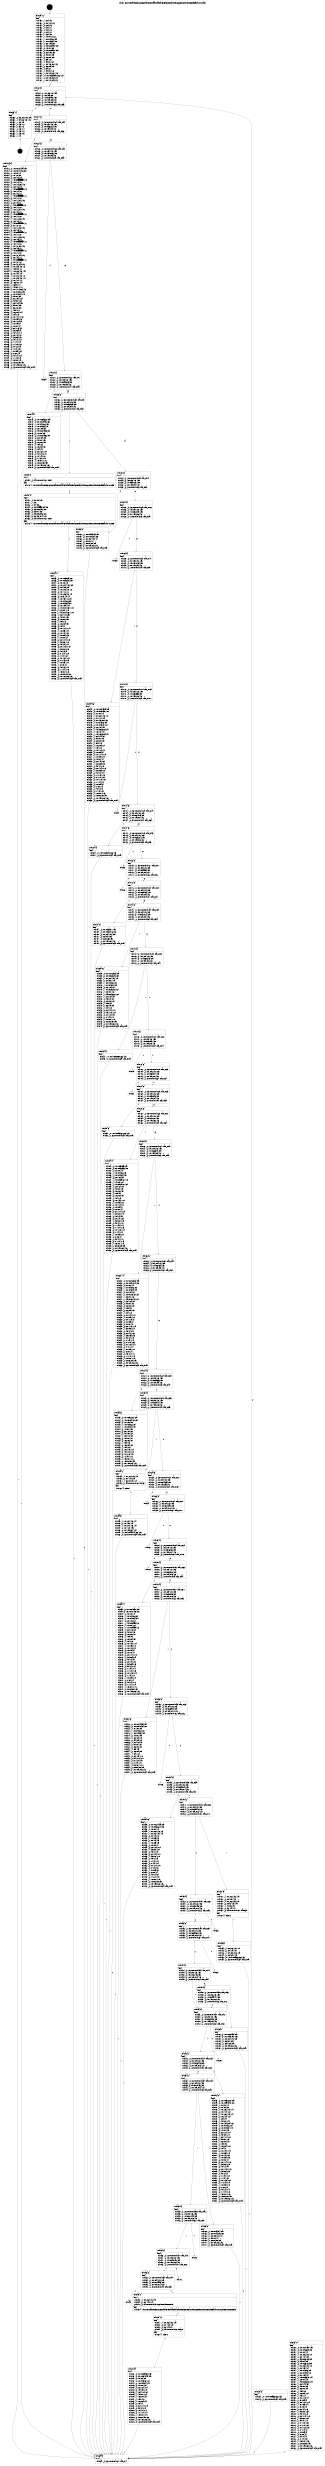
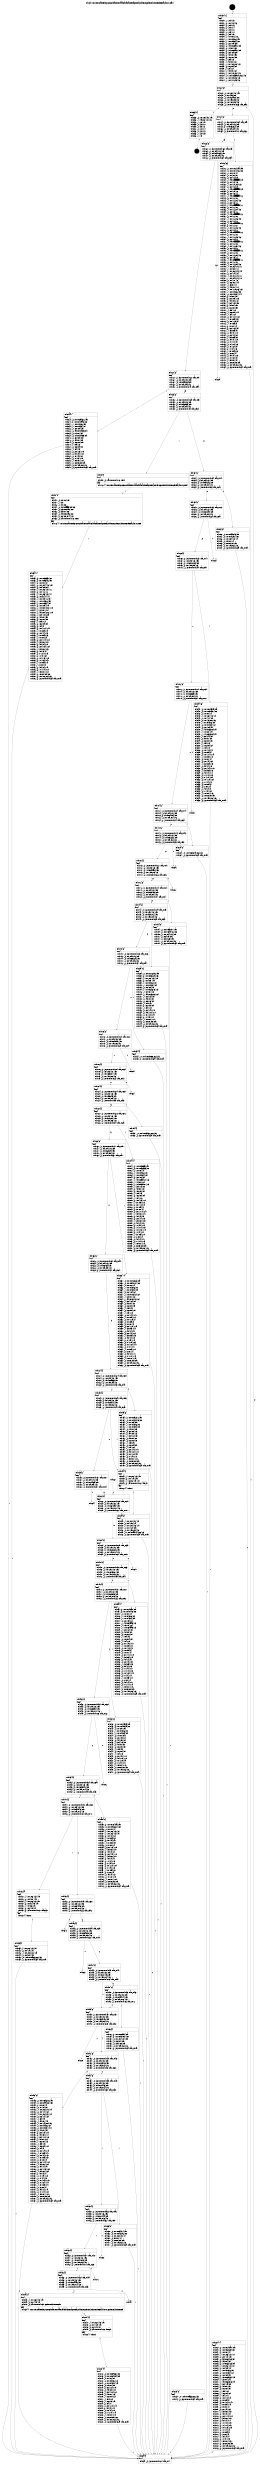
edge "0x4018c8 [28]" -> "0x402627": reversed
